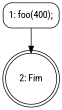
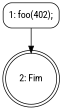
node "1: foo(400);": label "1: foo(400);" -> "1: foo(402);"
